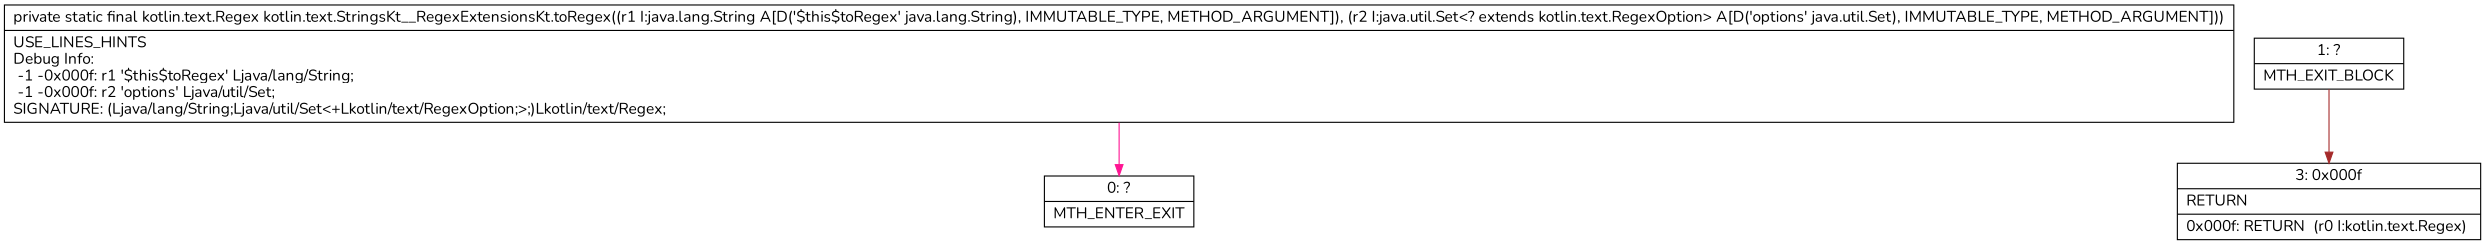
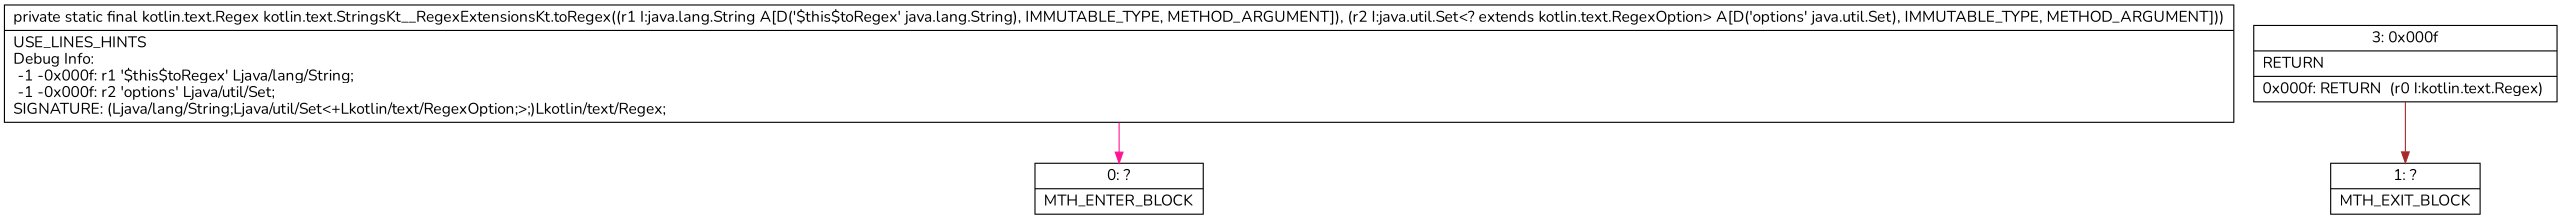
edge "1: ?" -> "3: 0x000f": reversed
node "0: ?": text "MTH_ENTER_EXIT" -> "MTH_ENTER_BLOCK"
